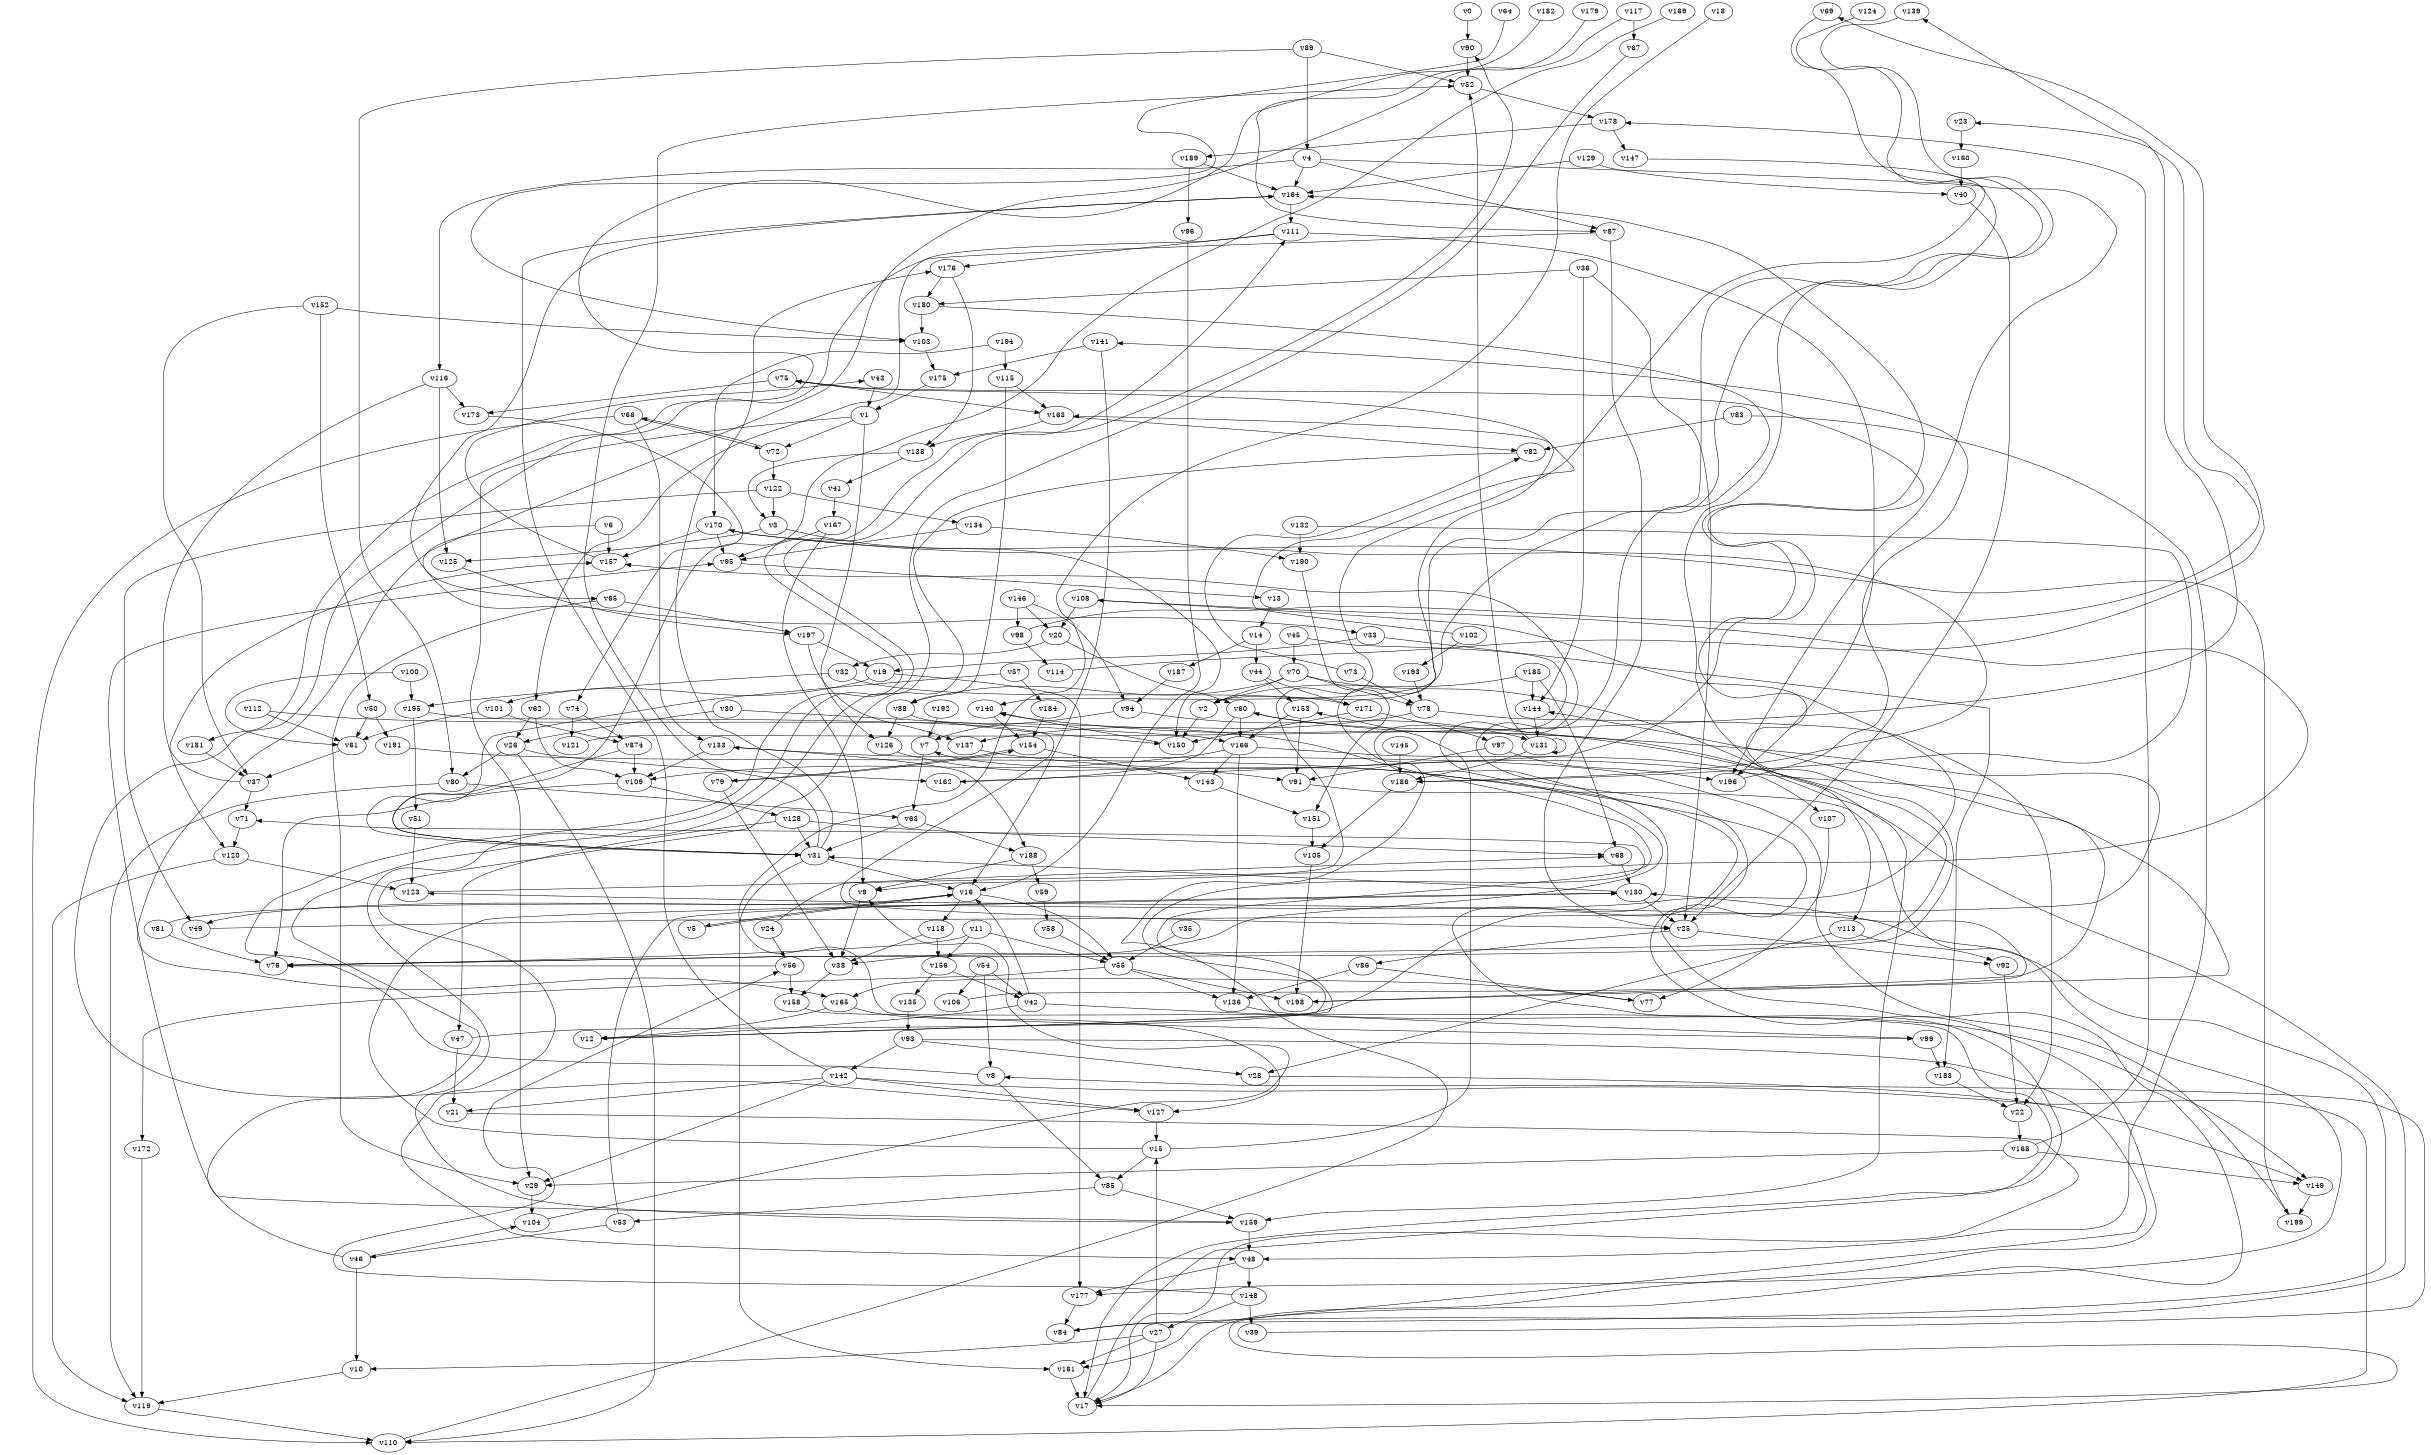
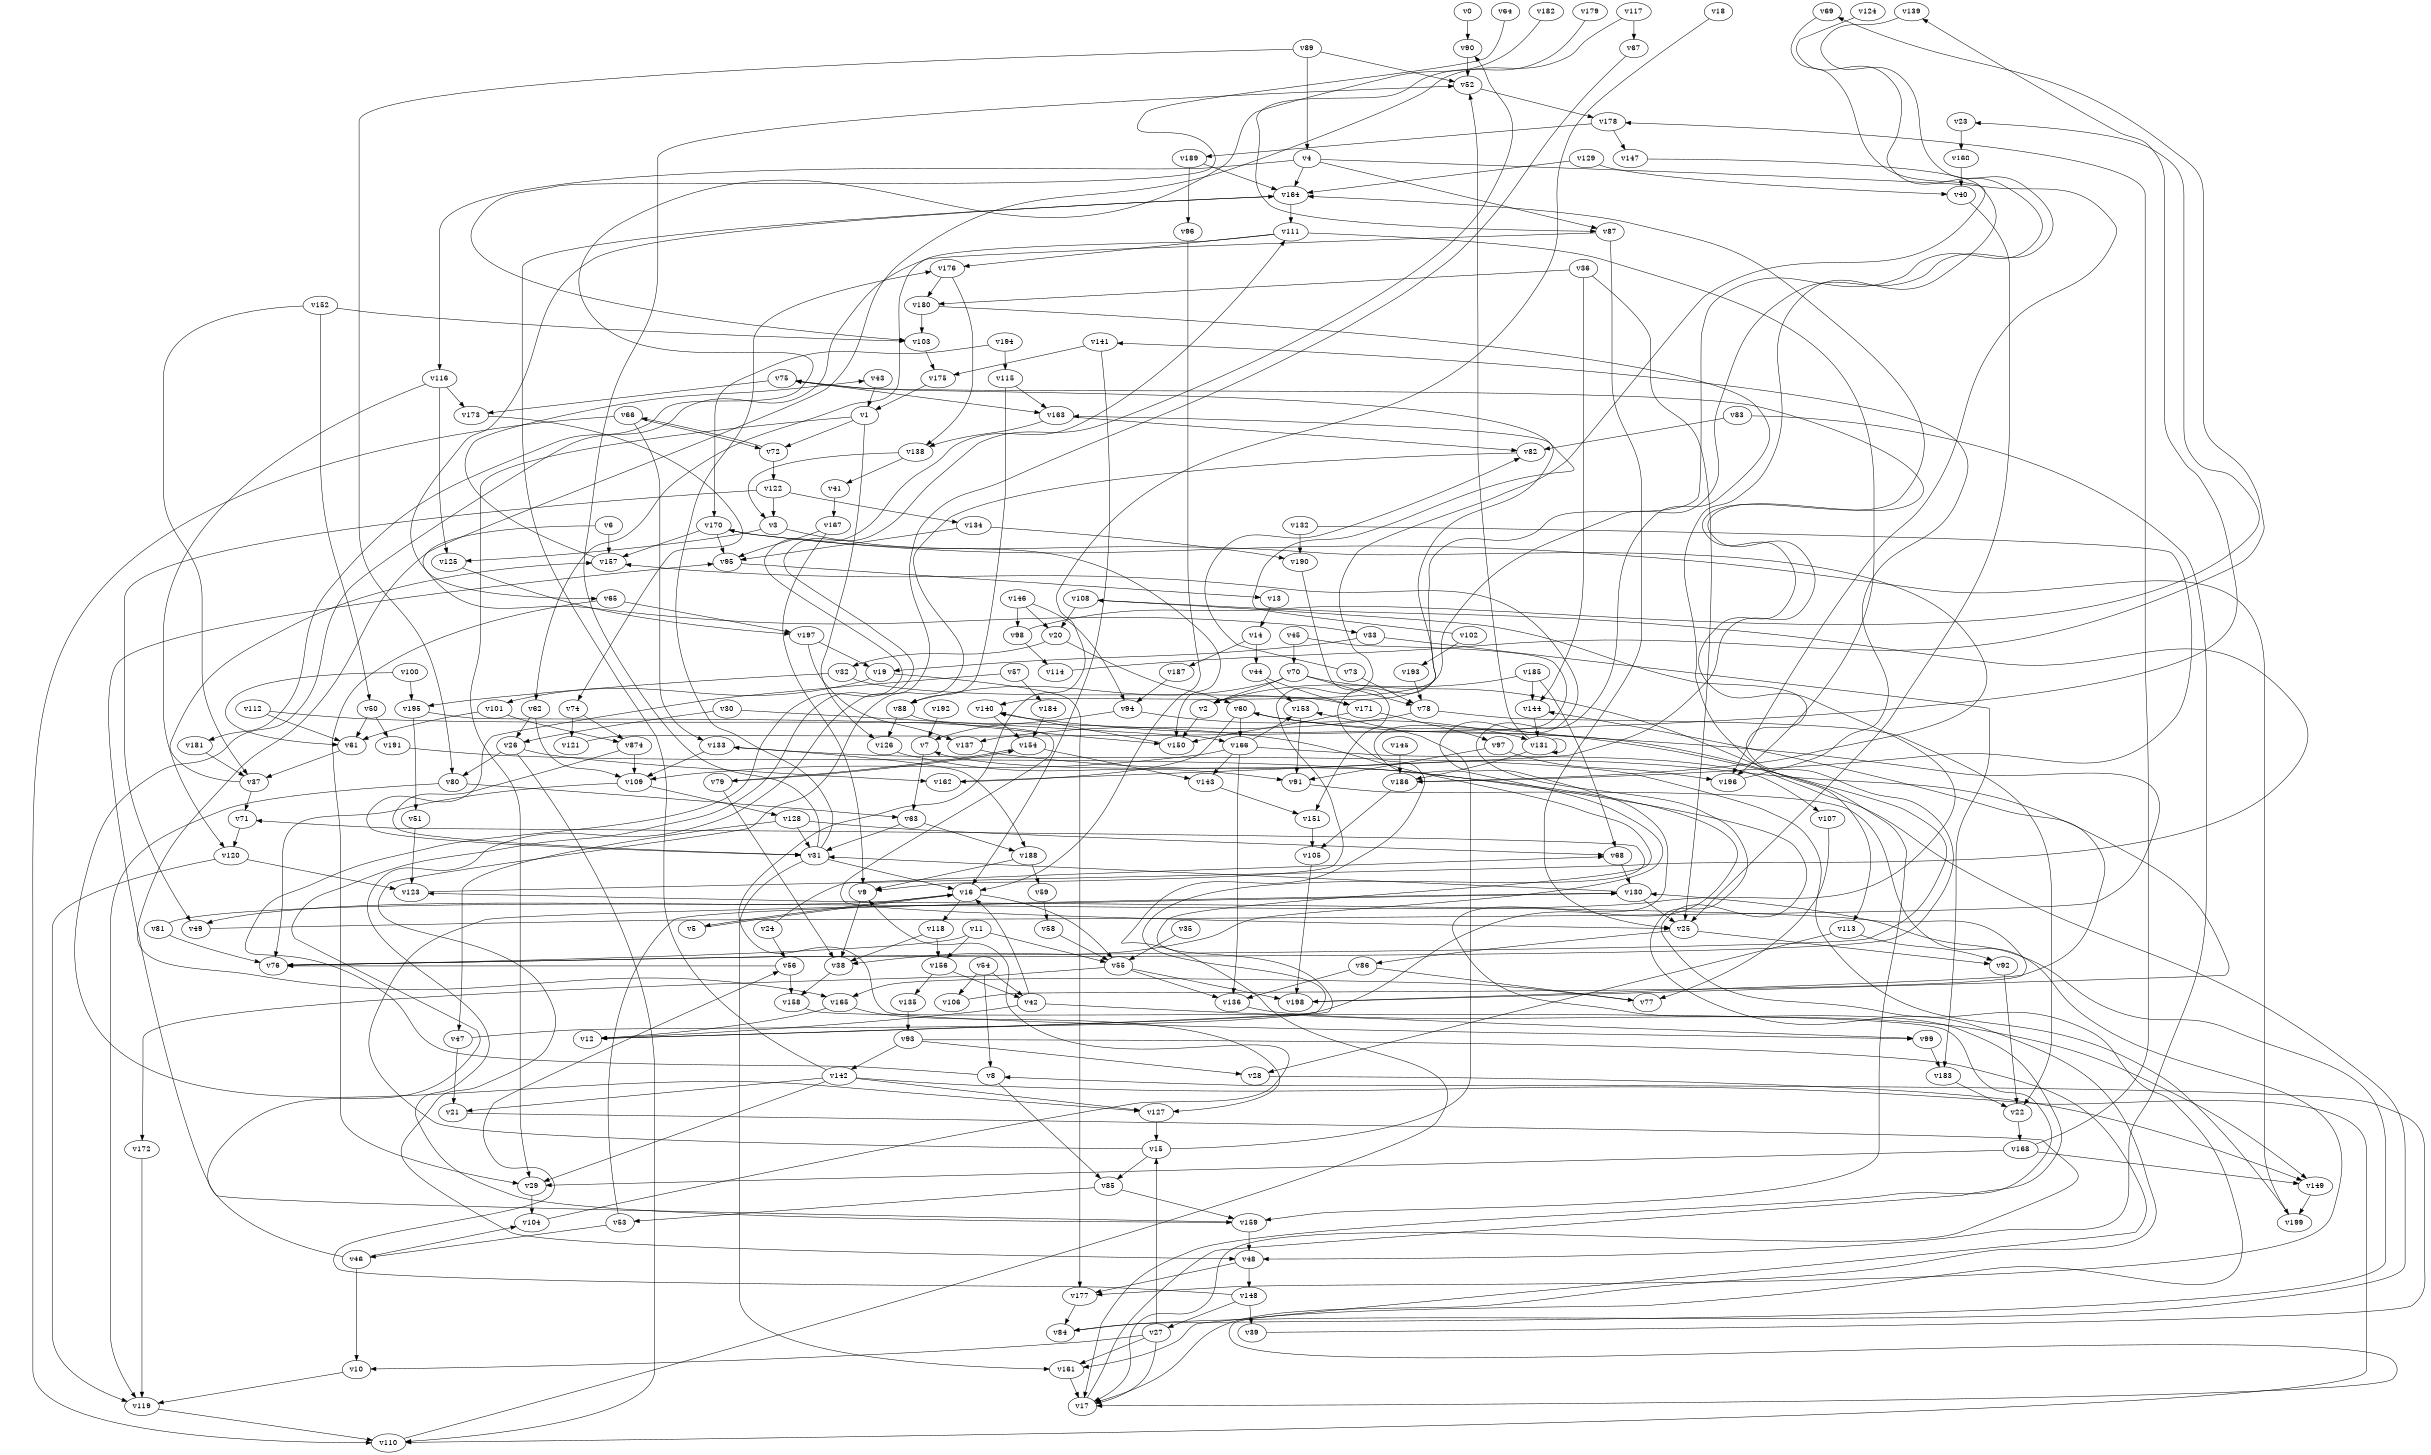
node "v169": removed
edge "v153" -> "v166": reversed
